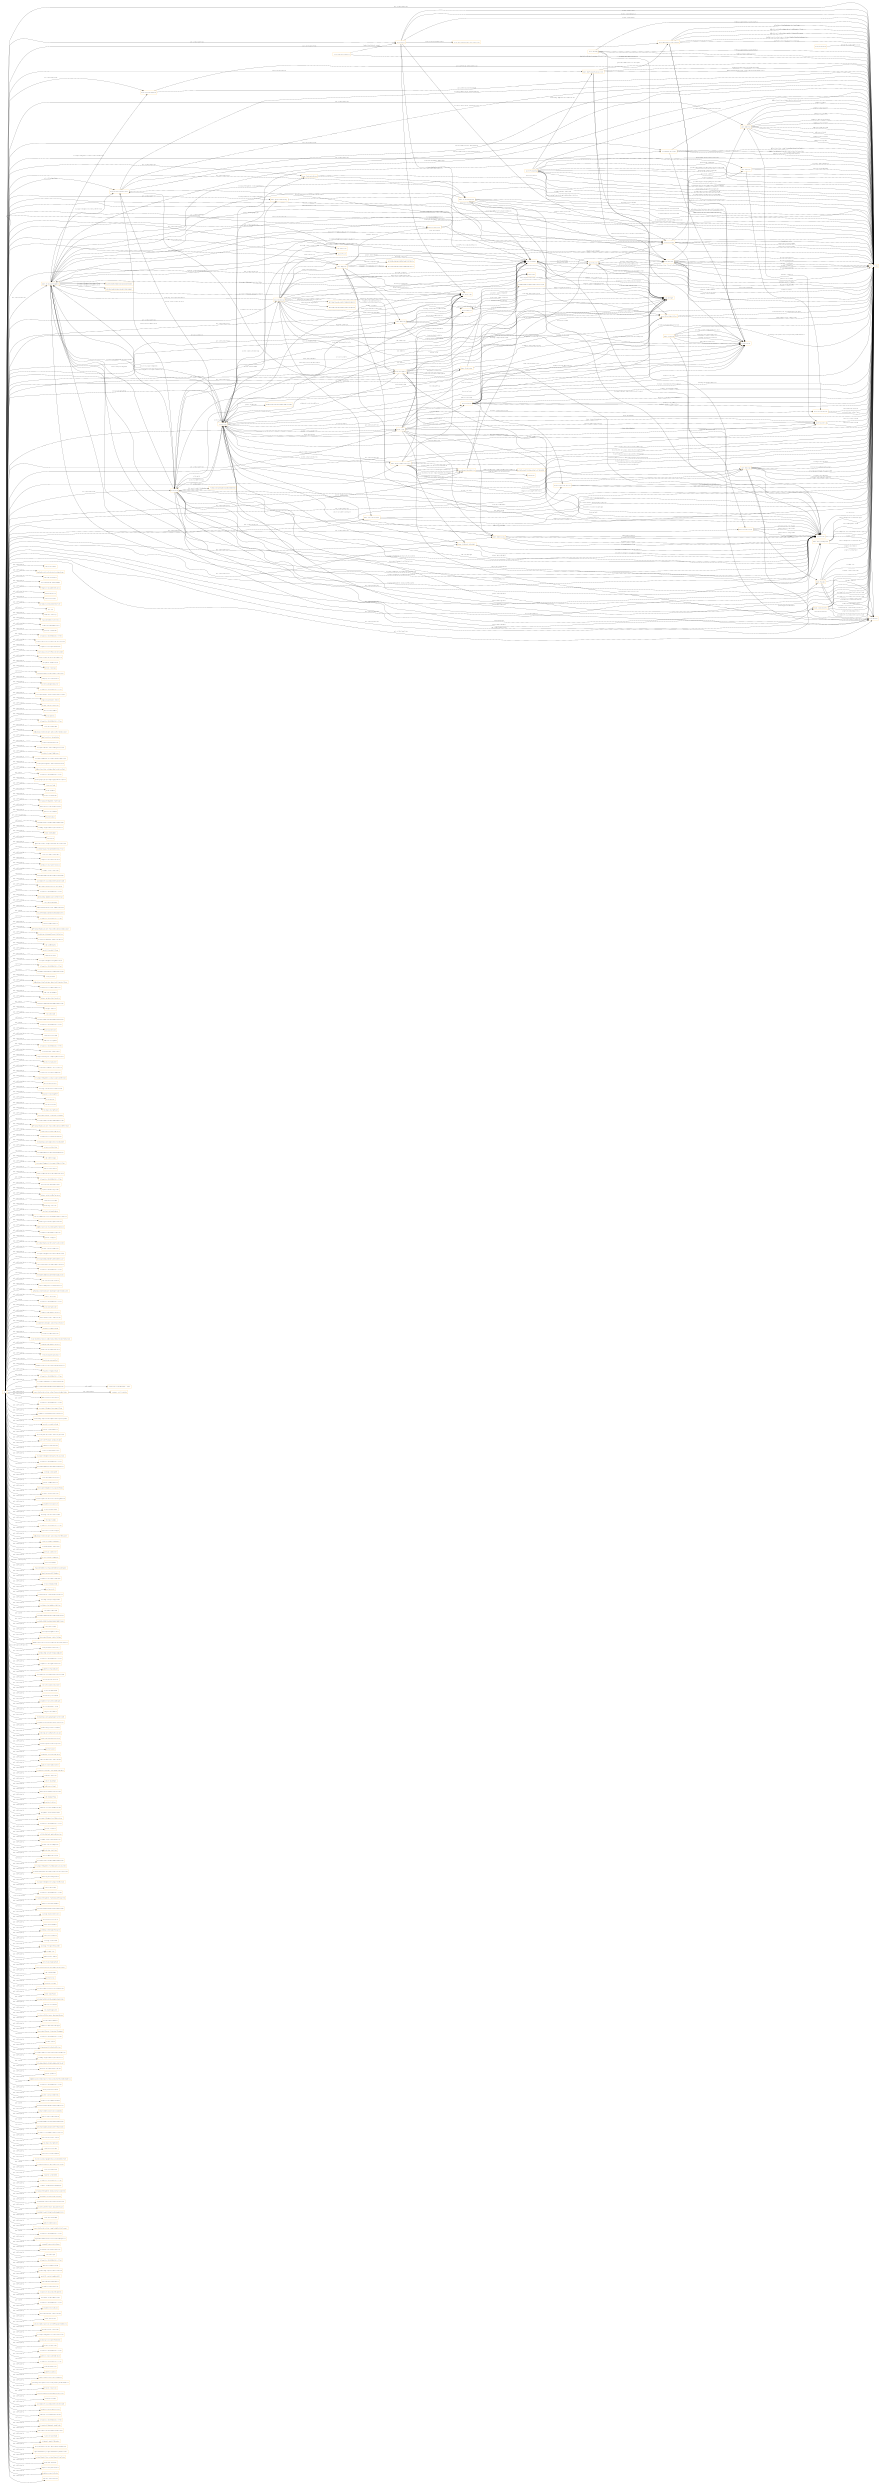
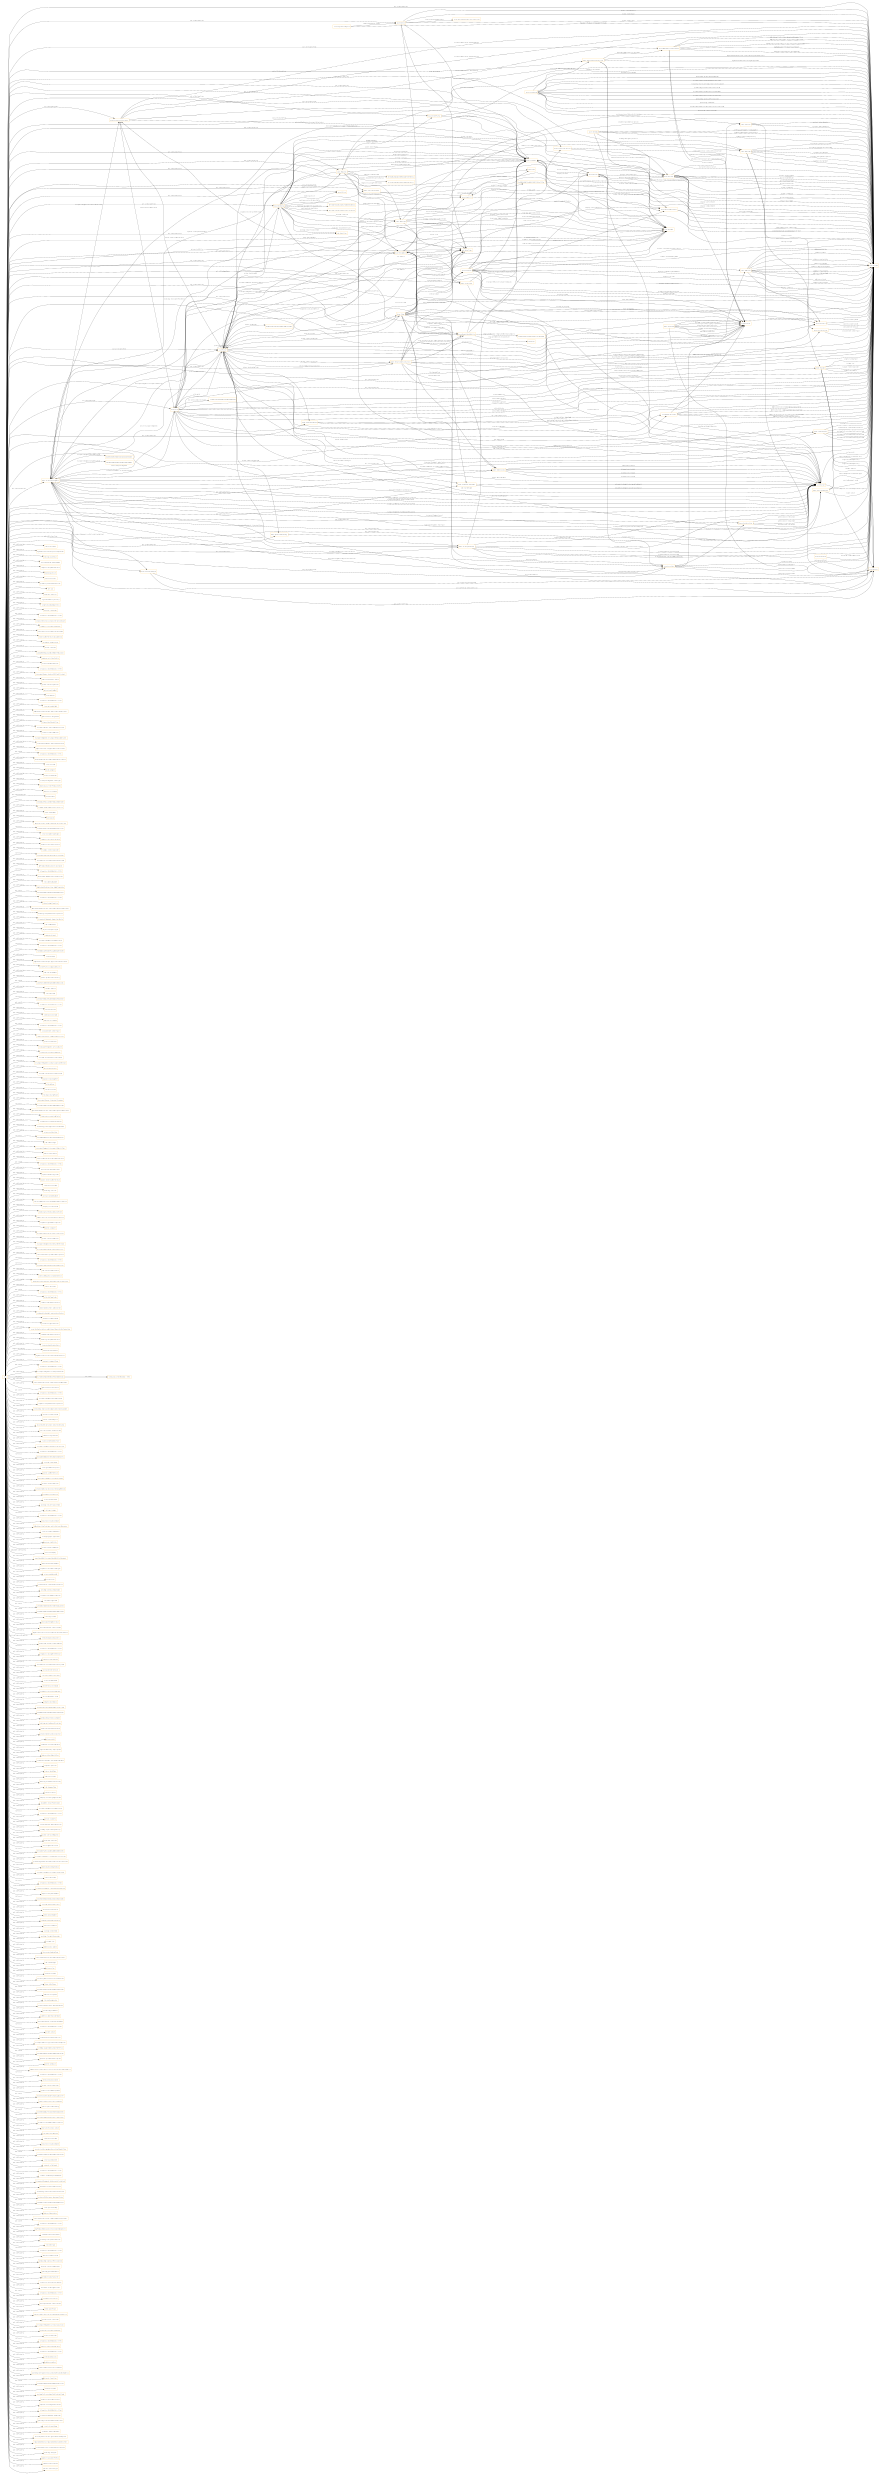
node "ratings:priceSpecificationRef": added
edge "securityDeclaration:otherScreeningMethods" -> "company:airlineCode": now "NULL" -> "company:airlineCode"
